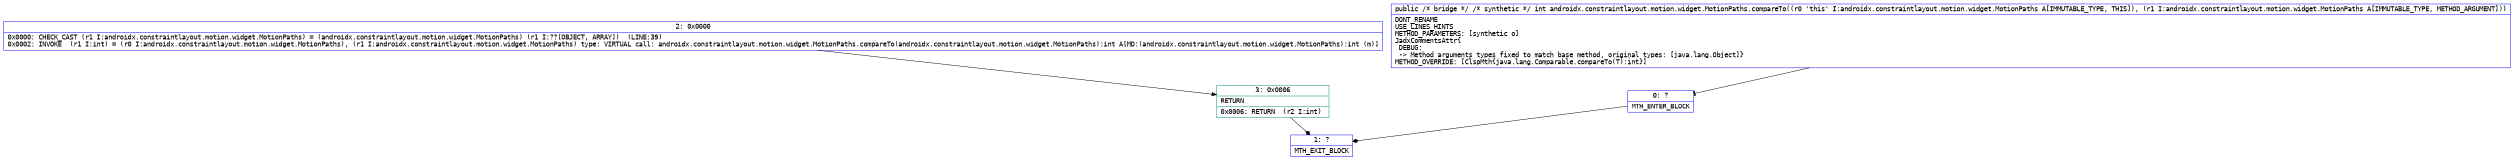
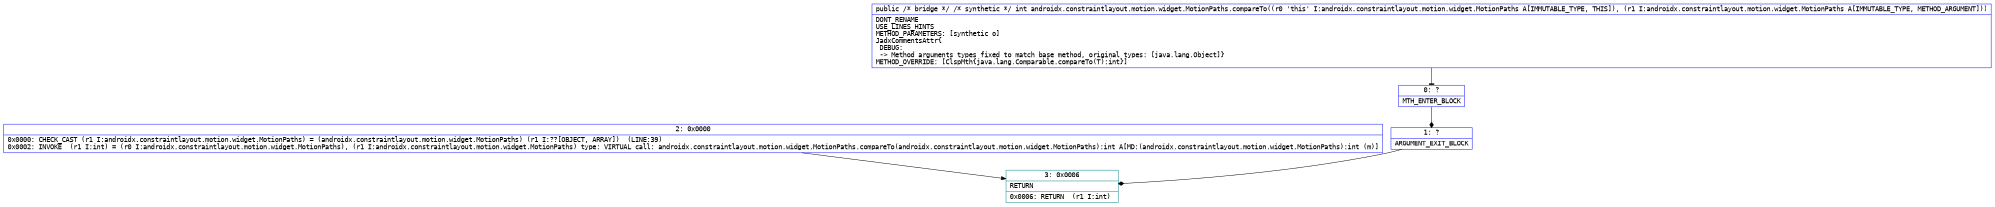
node "3: 0x0006": text "0x0006: RETURN  (r2 I:int)" -> "0x0006: RETURN  (r1 I:int)"
edge "3: 0x0006" -> "1: ?": reversed
node "1: ?": text "MTH_EXIT_BLOCK" -> "ARGUMENT_EXIT_BLOCK"
